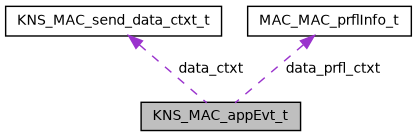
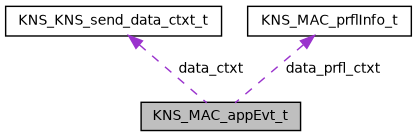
node "KNS_MAC_send_data_ctxt_t": label "KNS_MAC_send_data_ctxt_t" -> "KNS_KNS_send_data_ctxt_t"
node "MAC_MAC_prflInfo_t": label "MAC_MAC_prflInfo_t" -> "KNS_MAC_prflInfo_t"
